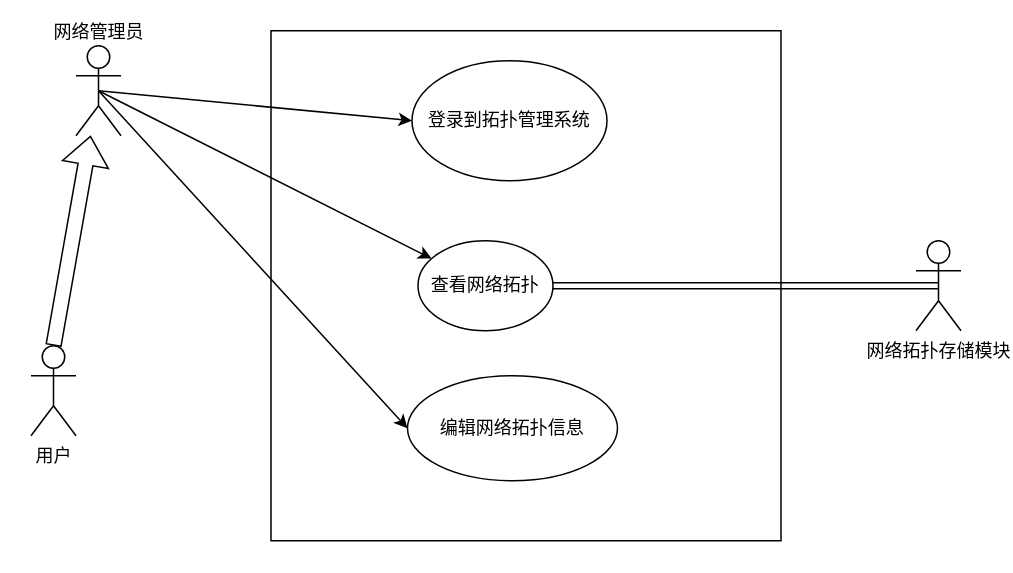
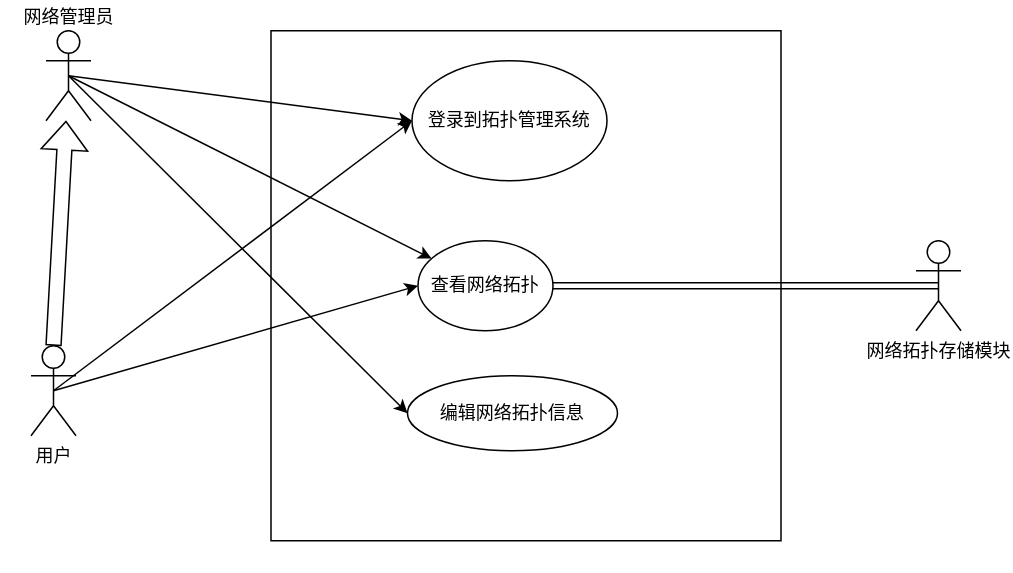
node "网络管理员": moved (98, 91) -> (68, 76)
edge "用户" -> "登录到拓扑管理系统": added
edge "用户" -> "查看网络拓扑": added
node "编辑网络拓扑信息": size 210x105 -> 210x75
